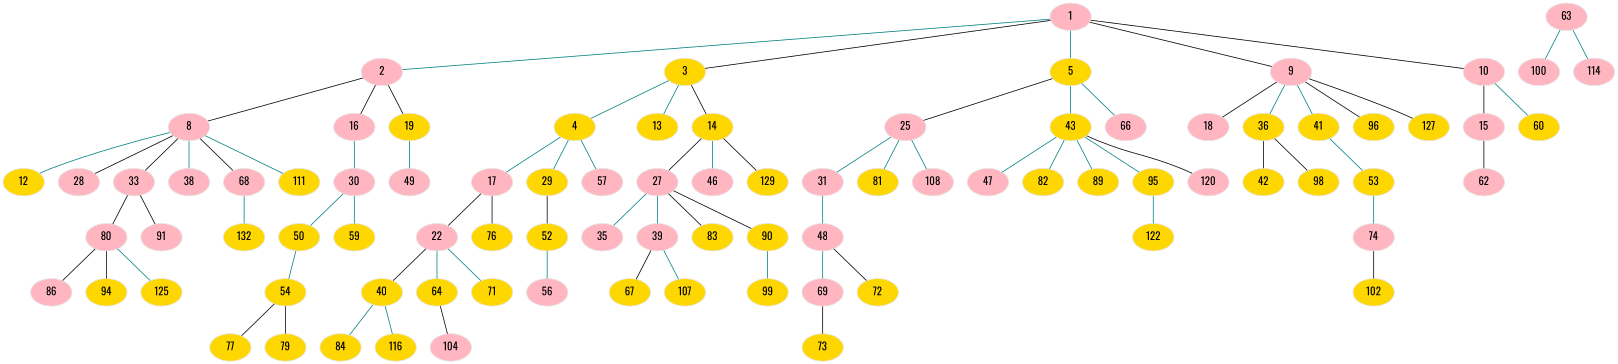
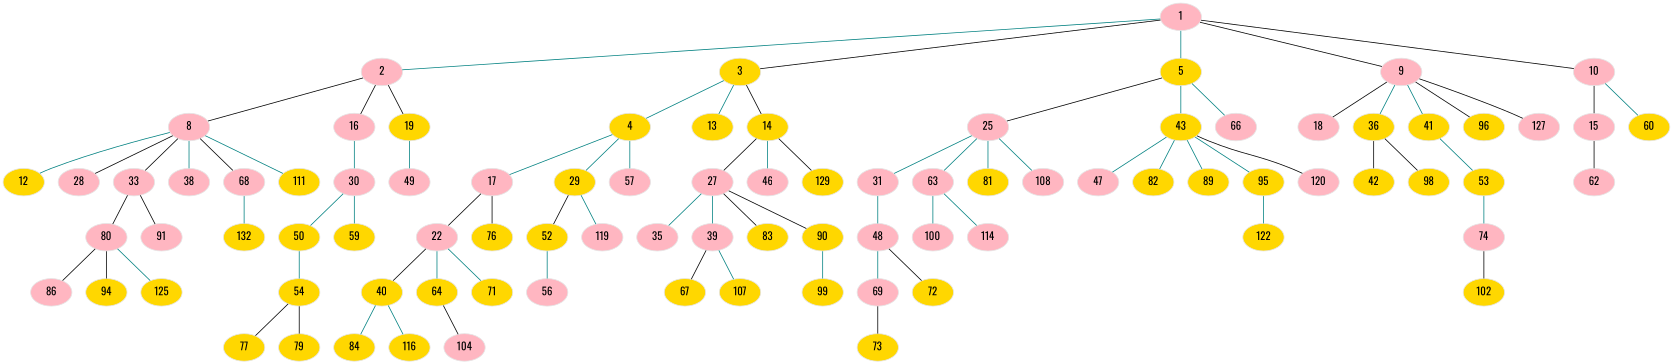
node "127": fillcolor gold -> lightpink
edge "25" -- "63": added
node "119": added
